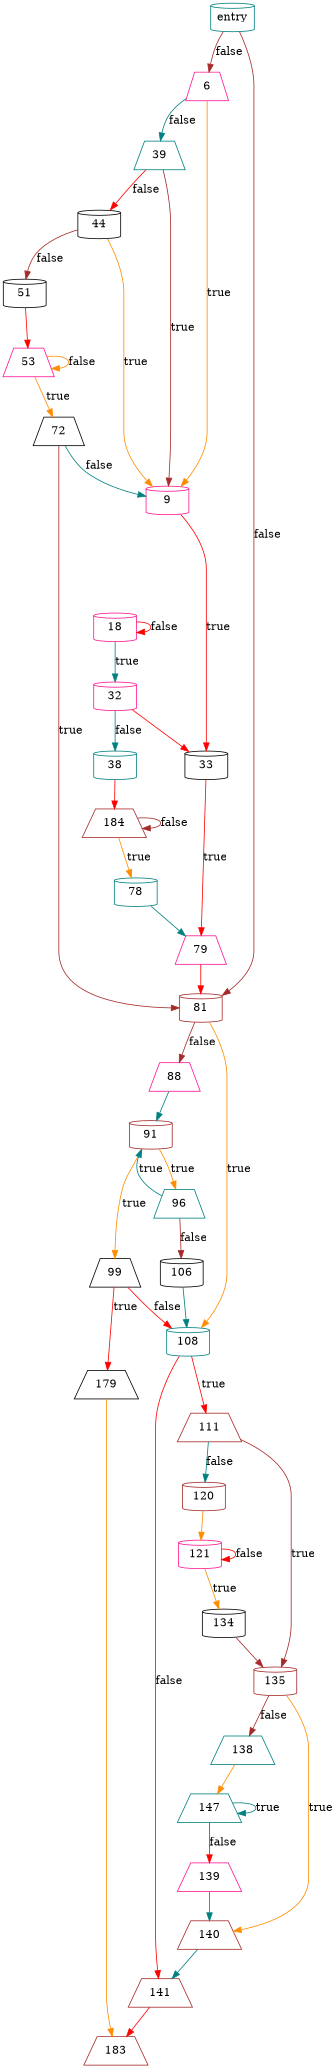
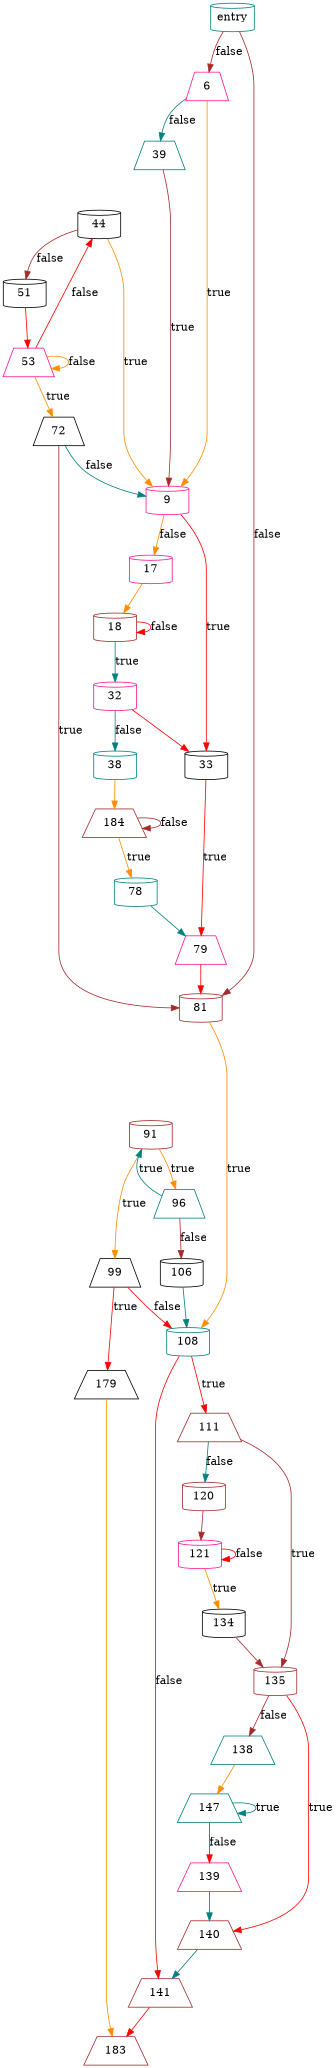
edge "39" -> "44": now "53" -> "44"
node "17": added
node "18": color deeppink -> brown
edge "38" -> "184": color red -> darkorange
node "88": removed
edge "120" -> "121": color darkorange -> brown
edge "135" -> "140": color darkorange -> red
